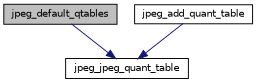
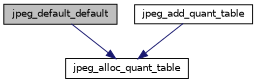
node "jpeg_default_qtables": label "jpeg_default_qtables" -> "jpeg_default_default"
node "jpeg_jpeg_quant_table": label "jpeg_jpeg_quant_table" -> "jpeg_alloc_quant_table"
